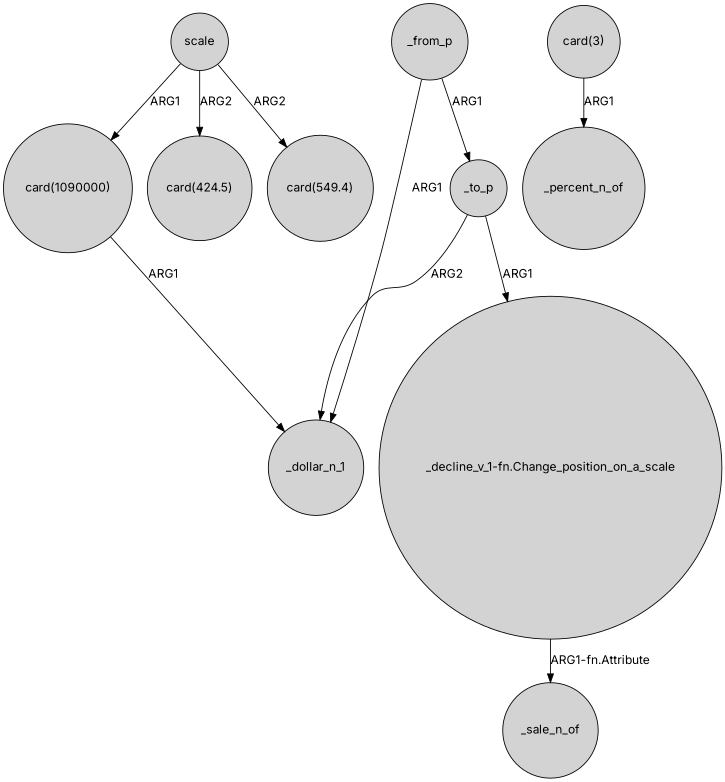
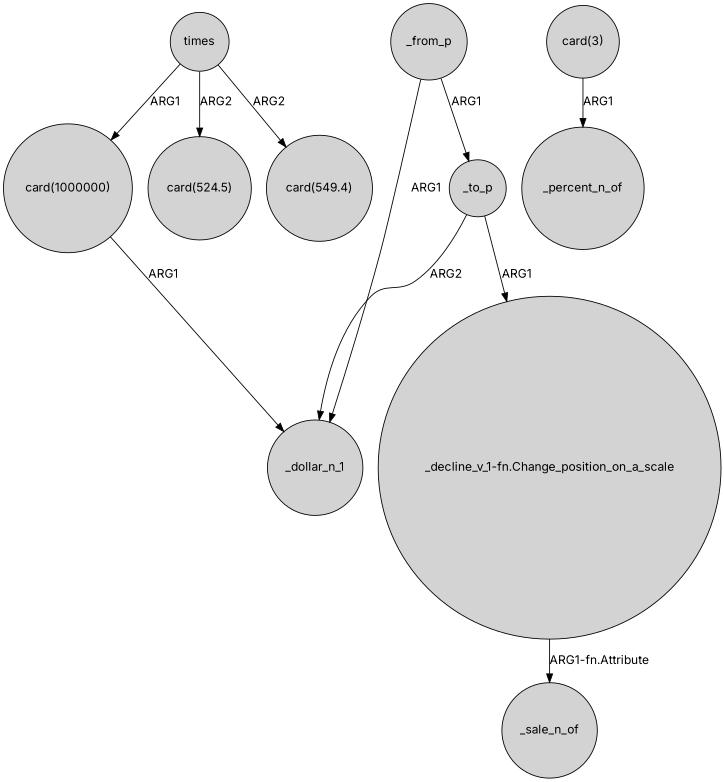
node "scale": label "scale" -> "times"
node "card(1090000)": label "card(1090000)" -> "card(1000000)"
node "card(424.5)": label "card(424.5)" -> "card(524.5)"
